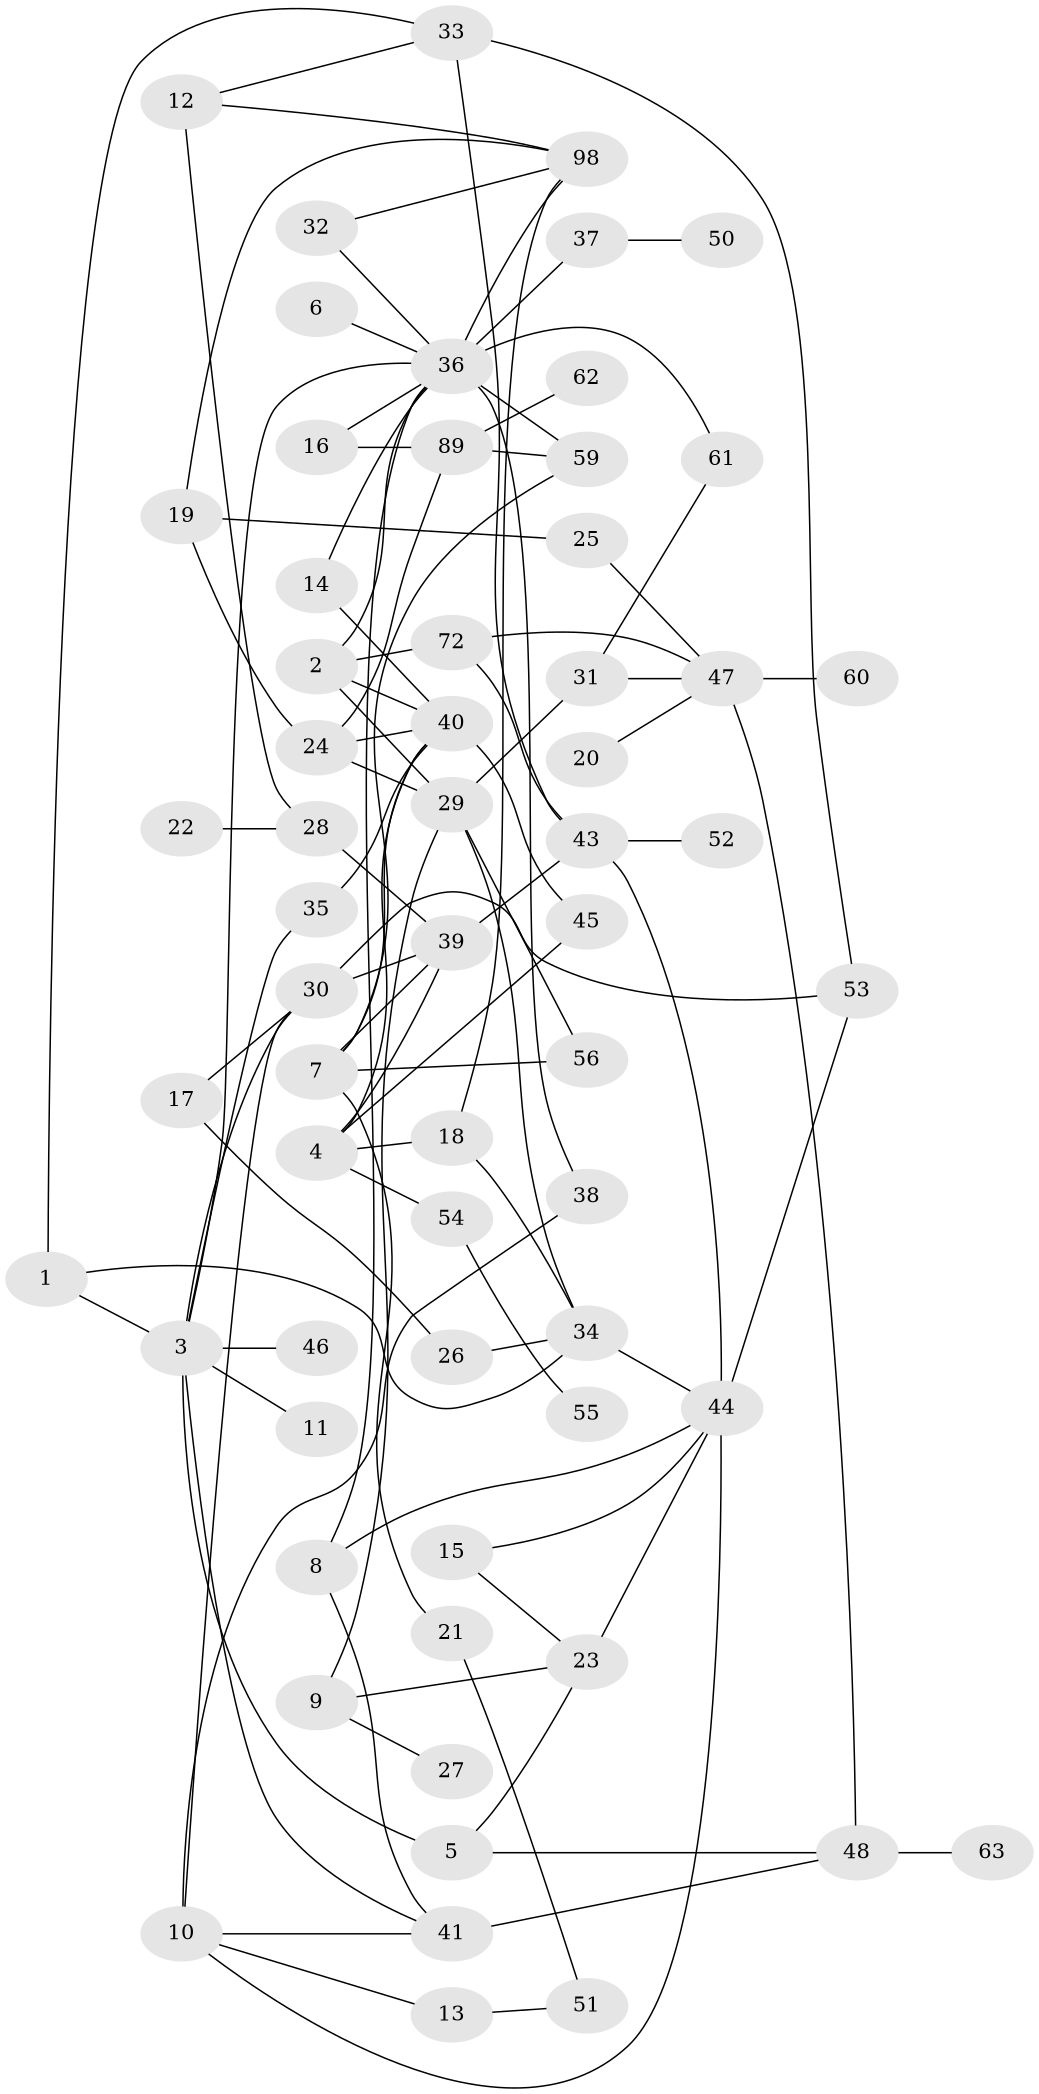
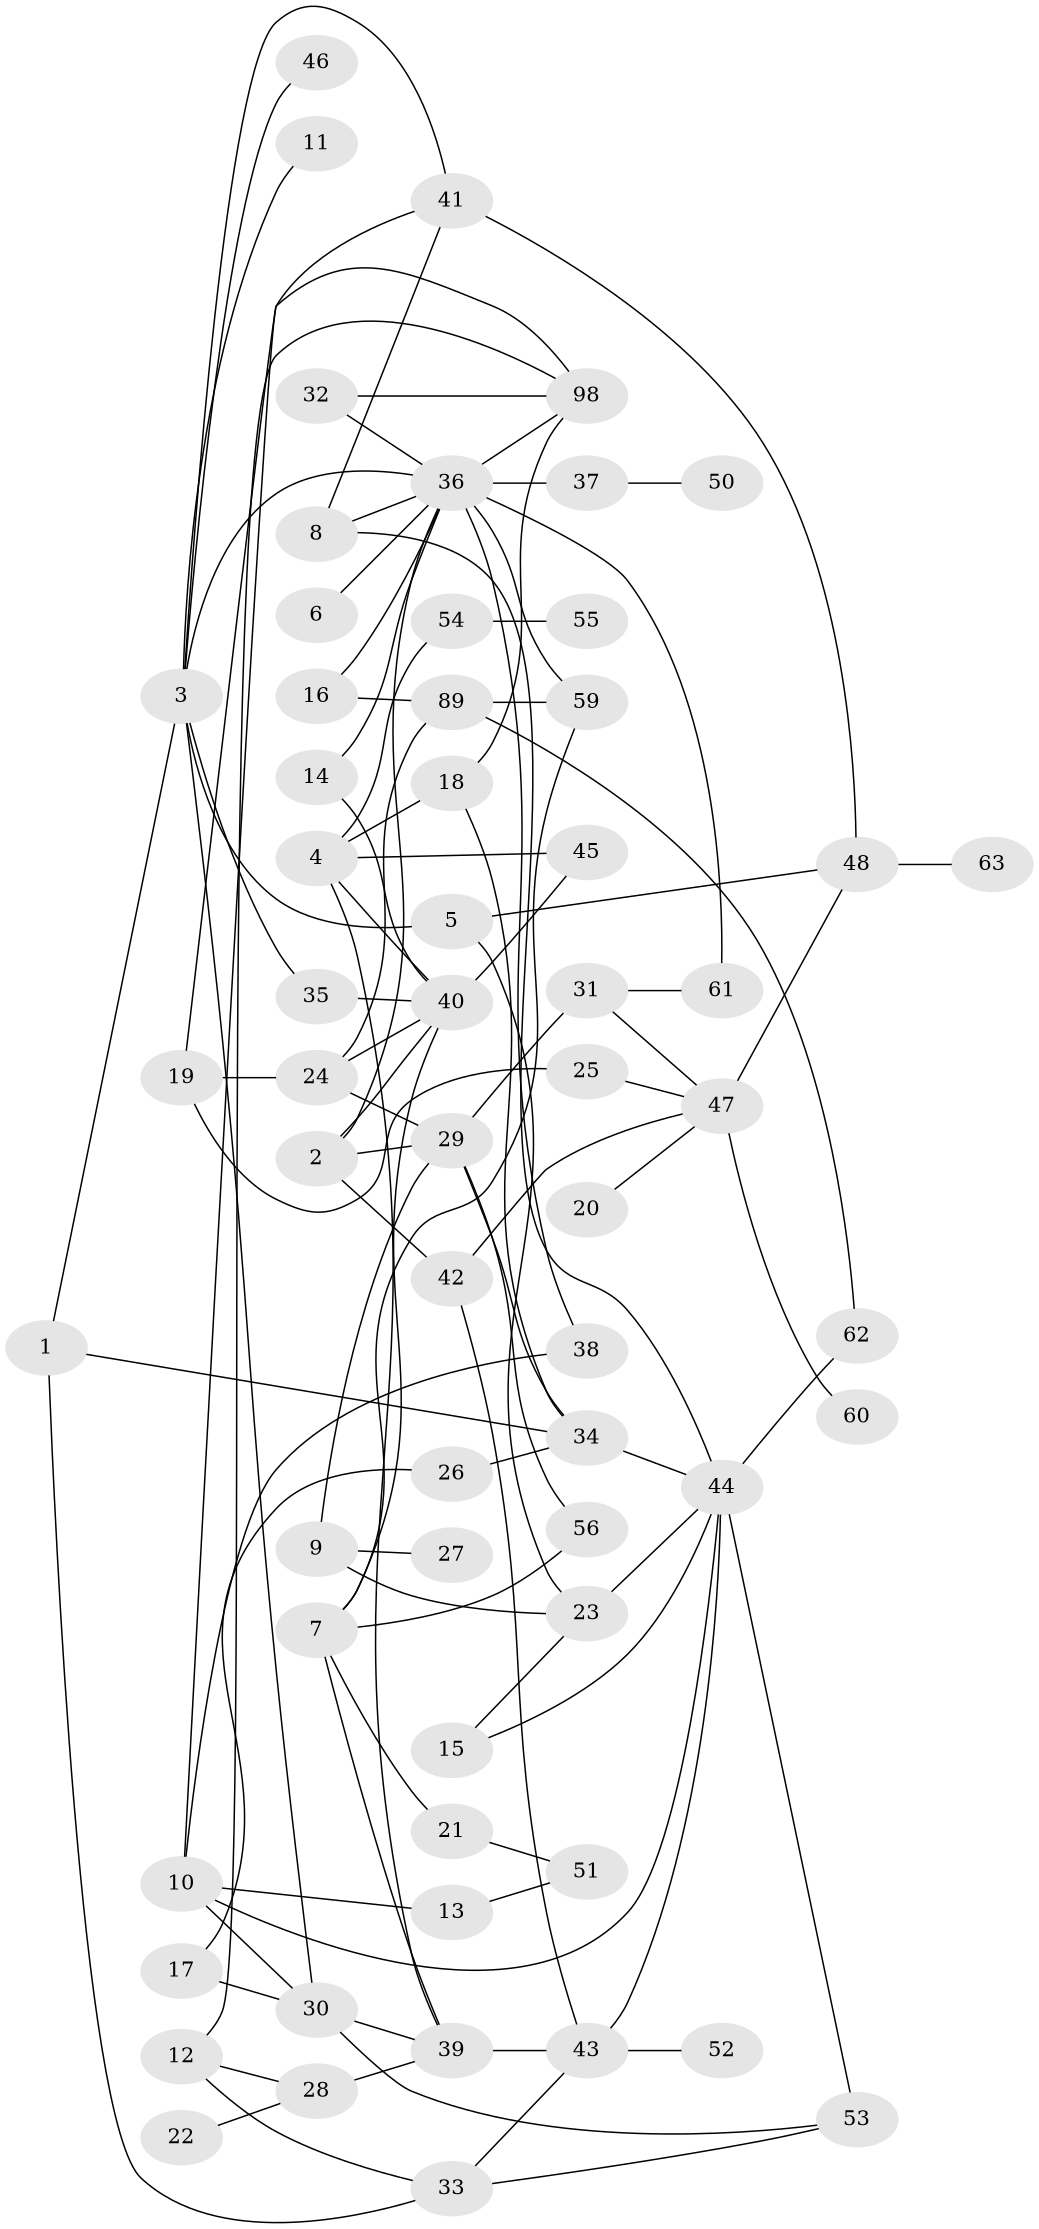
node "72": label "72" -> "42"
edge "62" -- "44": added
